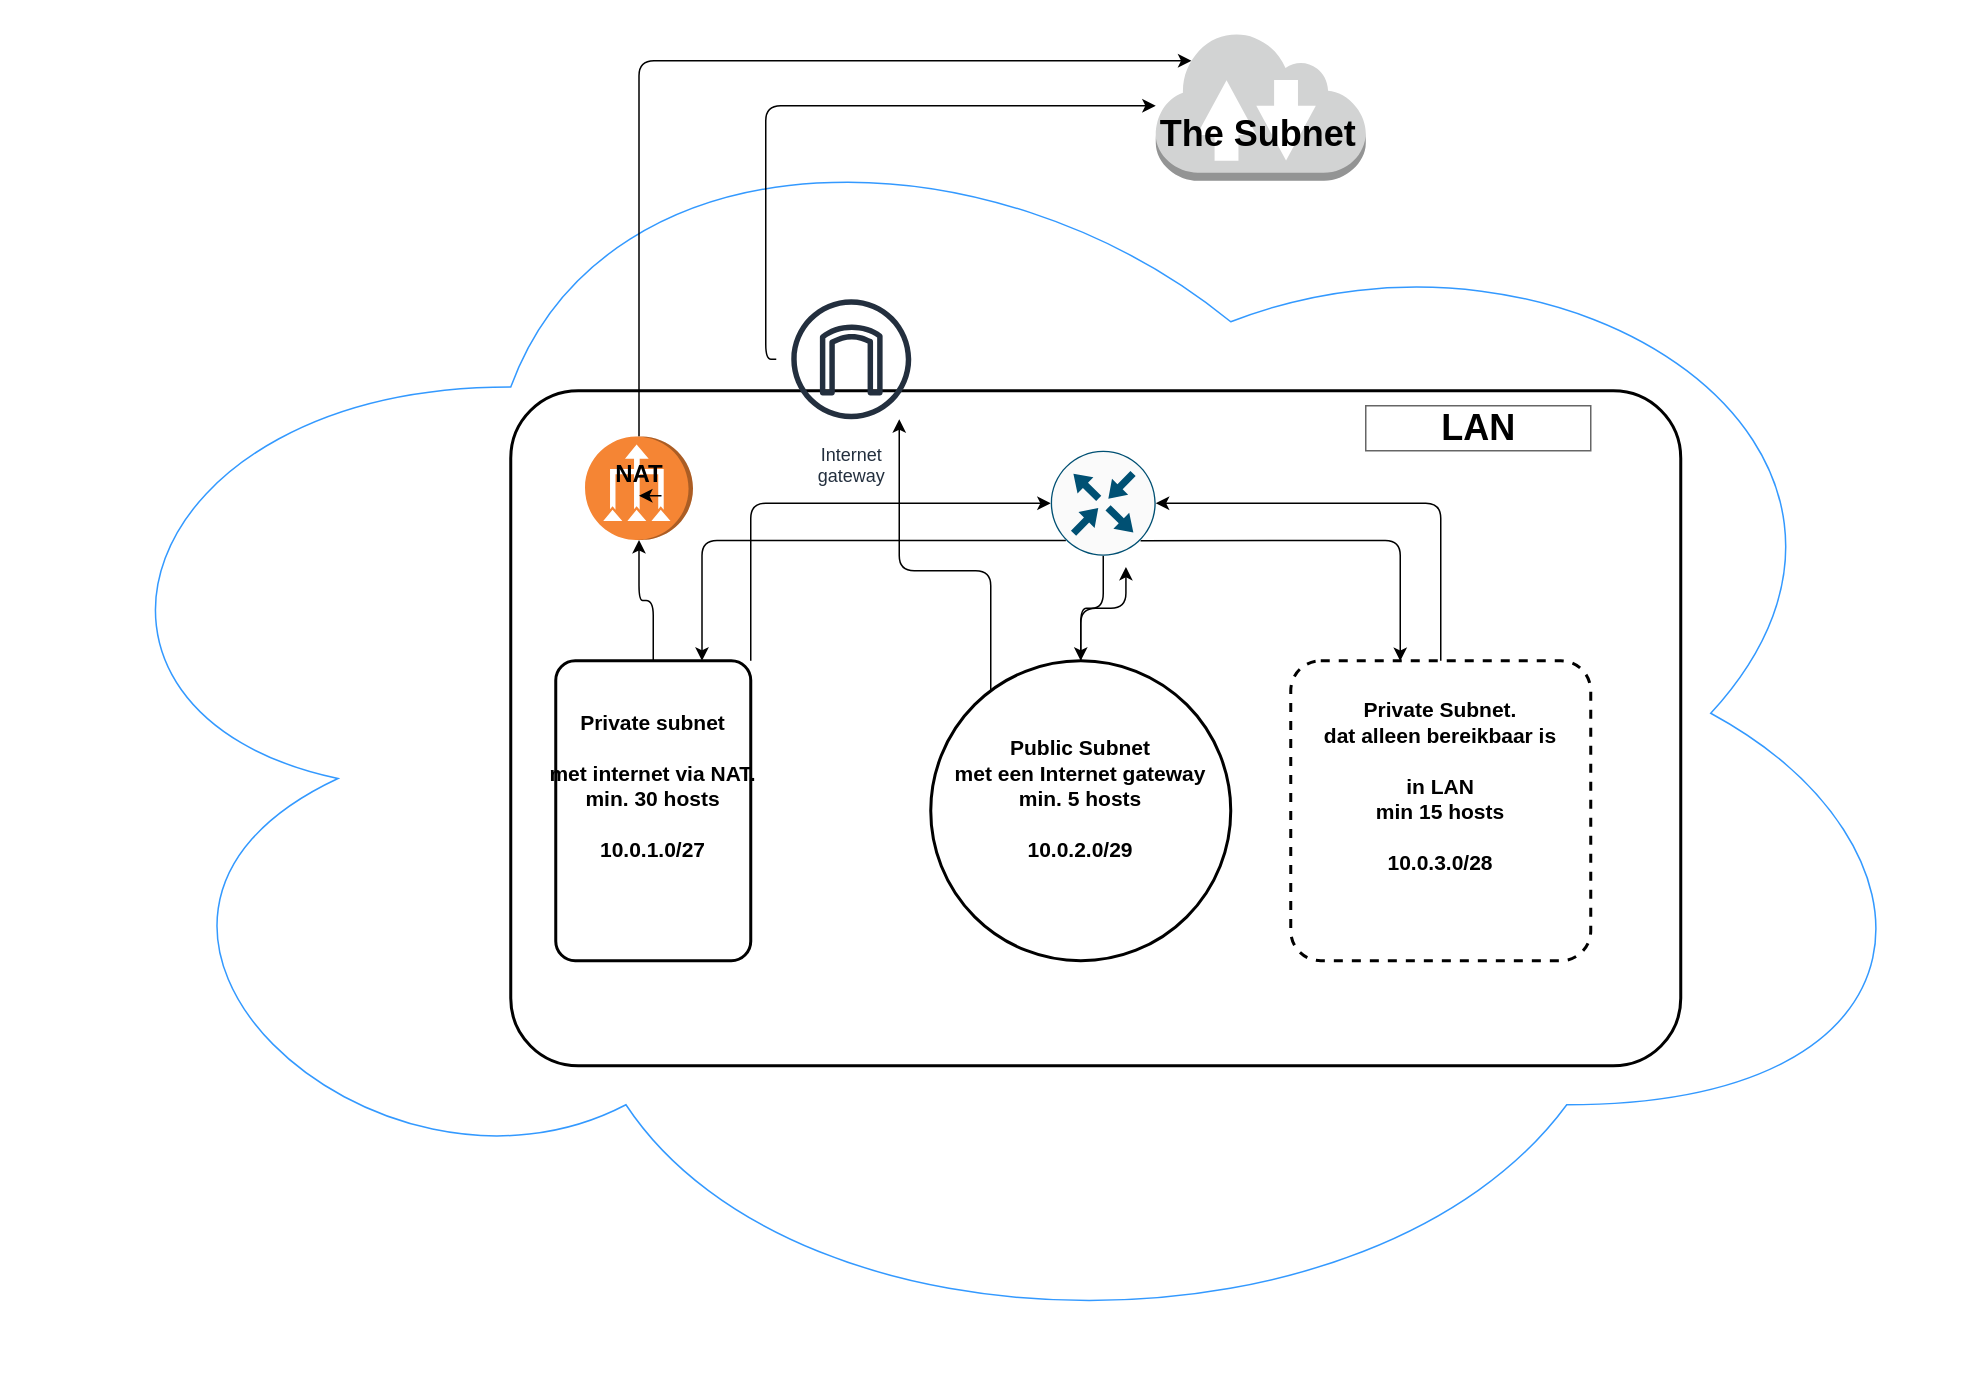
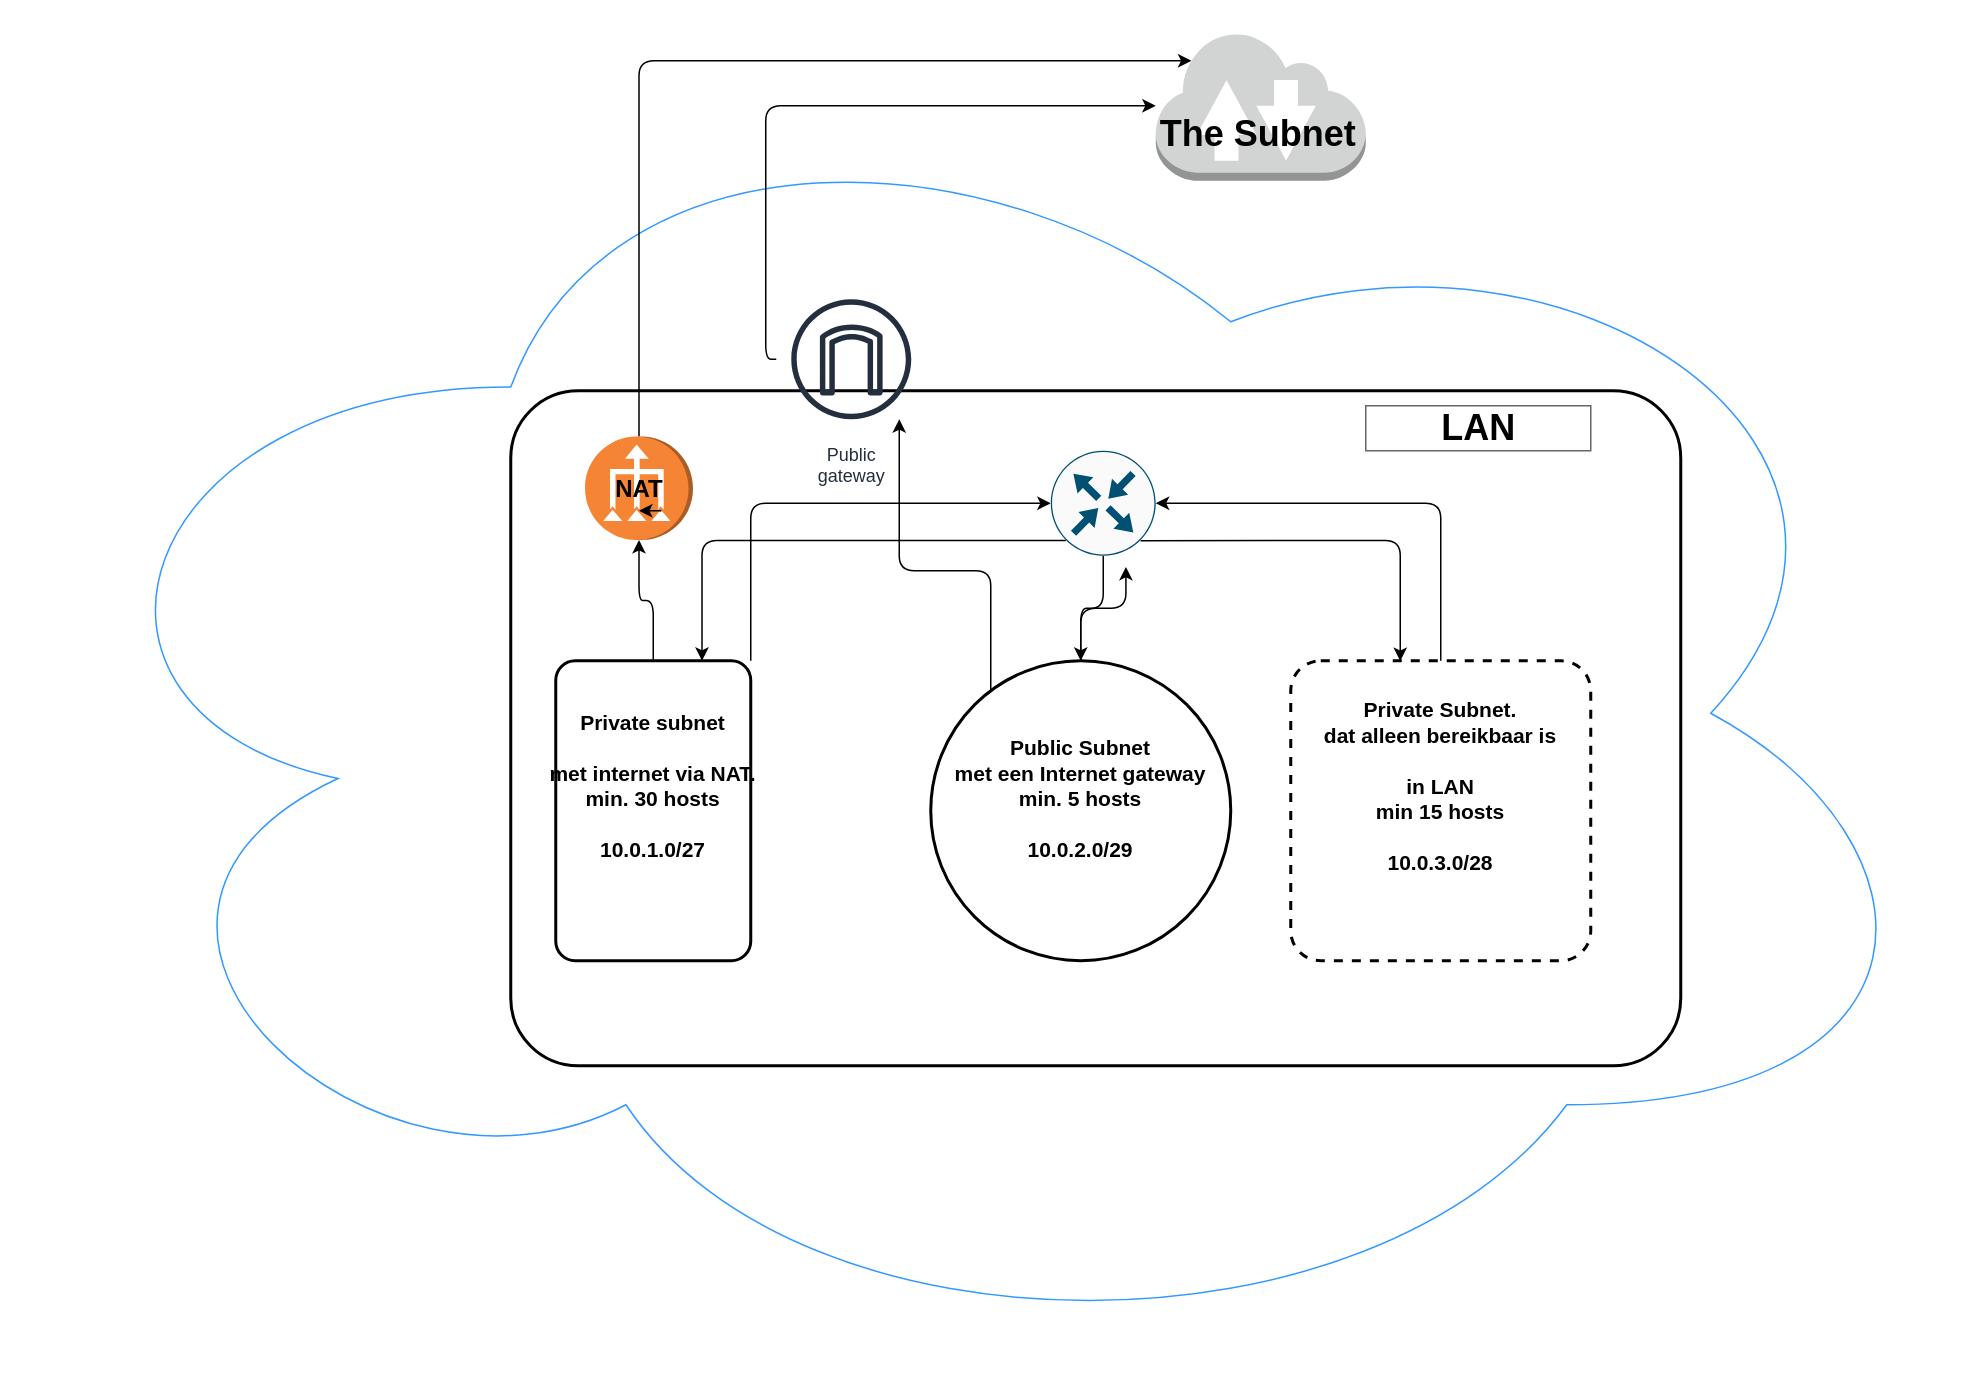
node "Internet gateway": label "Internet gateway" -> "Public gateway"
node "NAT": moved (639, 473) -> (639, 488)
